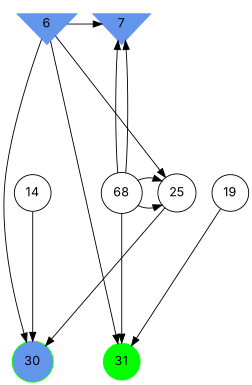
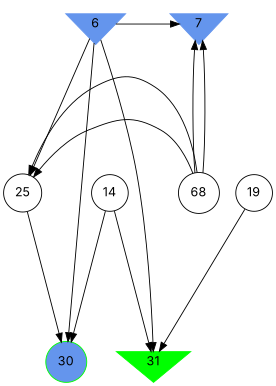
edge "68" -> "31": now "14" -> "31"
node "31": shape circle -> invtriangle
